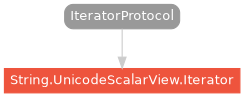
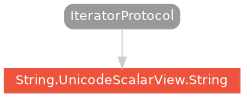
node "String.UnicodeScalarView.Iterator": label "String.UnicodeScalarView.Iterator" -> "String.UnicodeScalarView.String"
